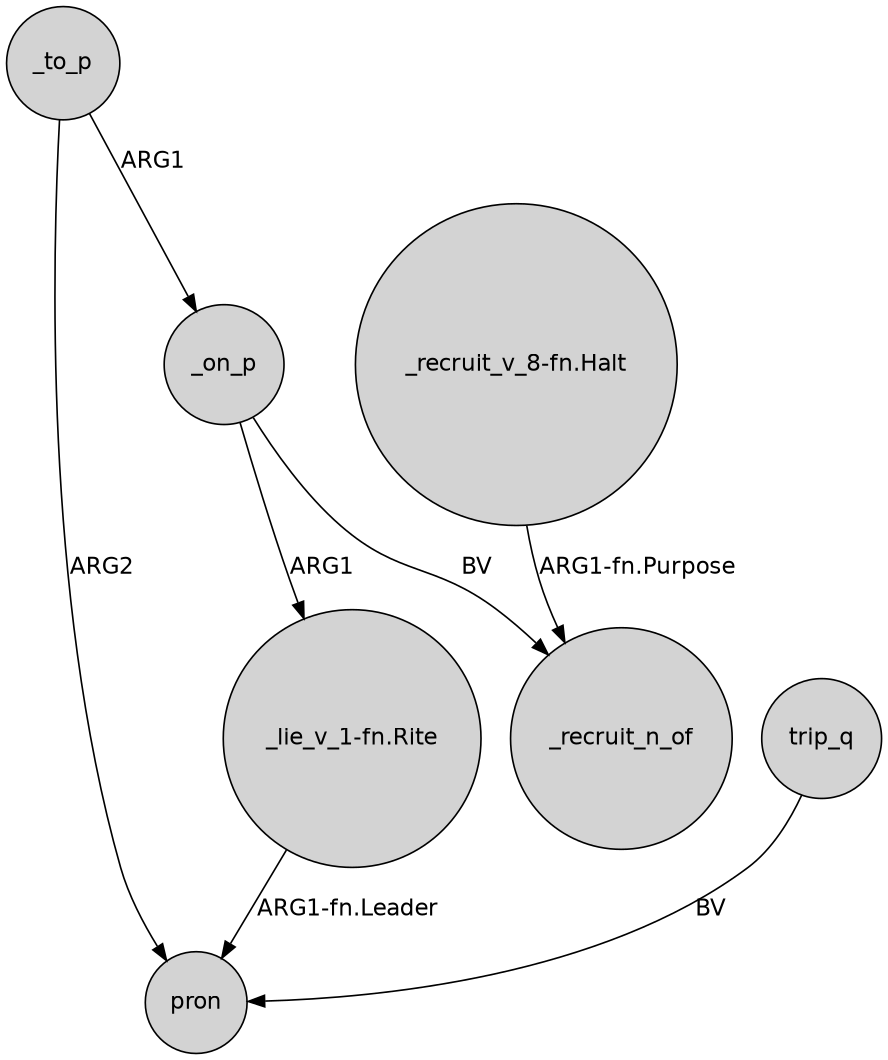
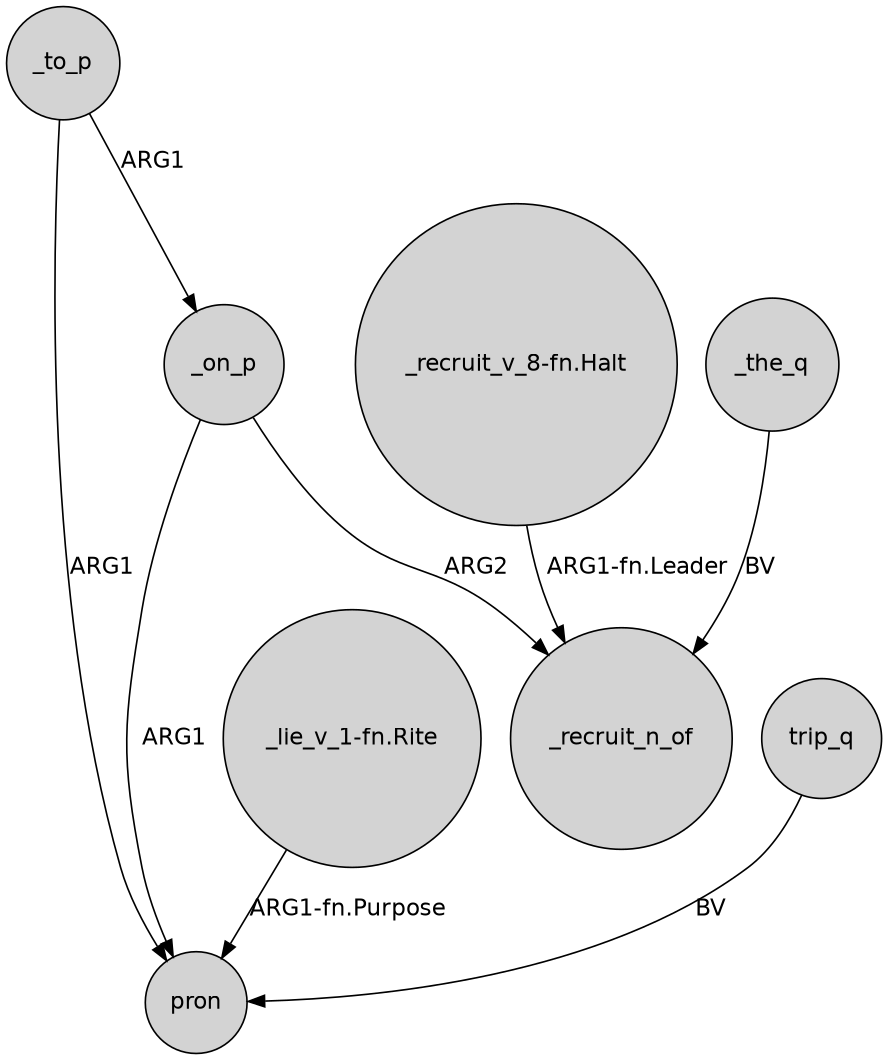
node "_the_q": added
edge "_on_p" -> "_lie_v_1-fn.Rite": now "_on_p" -> "pron"
edge "_to_p" -> "pron": label "ARG2" -> "ARG1"
edge "_on_p" -> "_recruit_n_of": label "BV" -> "ARG2"
edge "_recruit_v_8-fn.Halt" -> "_recruit_n_of": label "ARG1-fn.Purpose" -> "ARG1-fn.Leader"
edge "_lie_v_1-fn.Rite" -> "pron": label "ARG1-fn.Leader" -> "ARG1-fn.Purpose"
